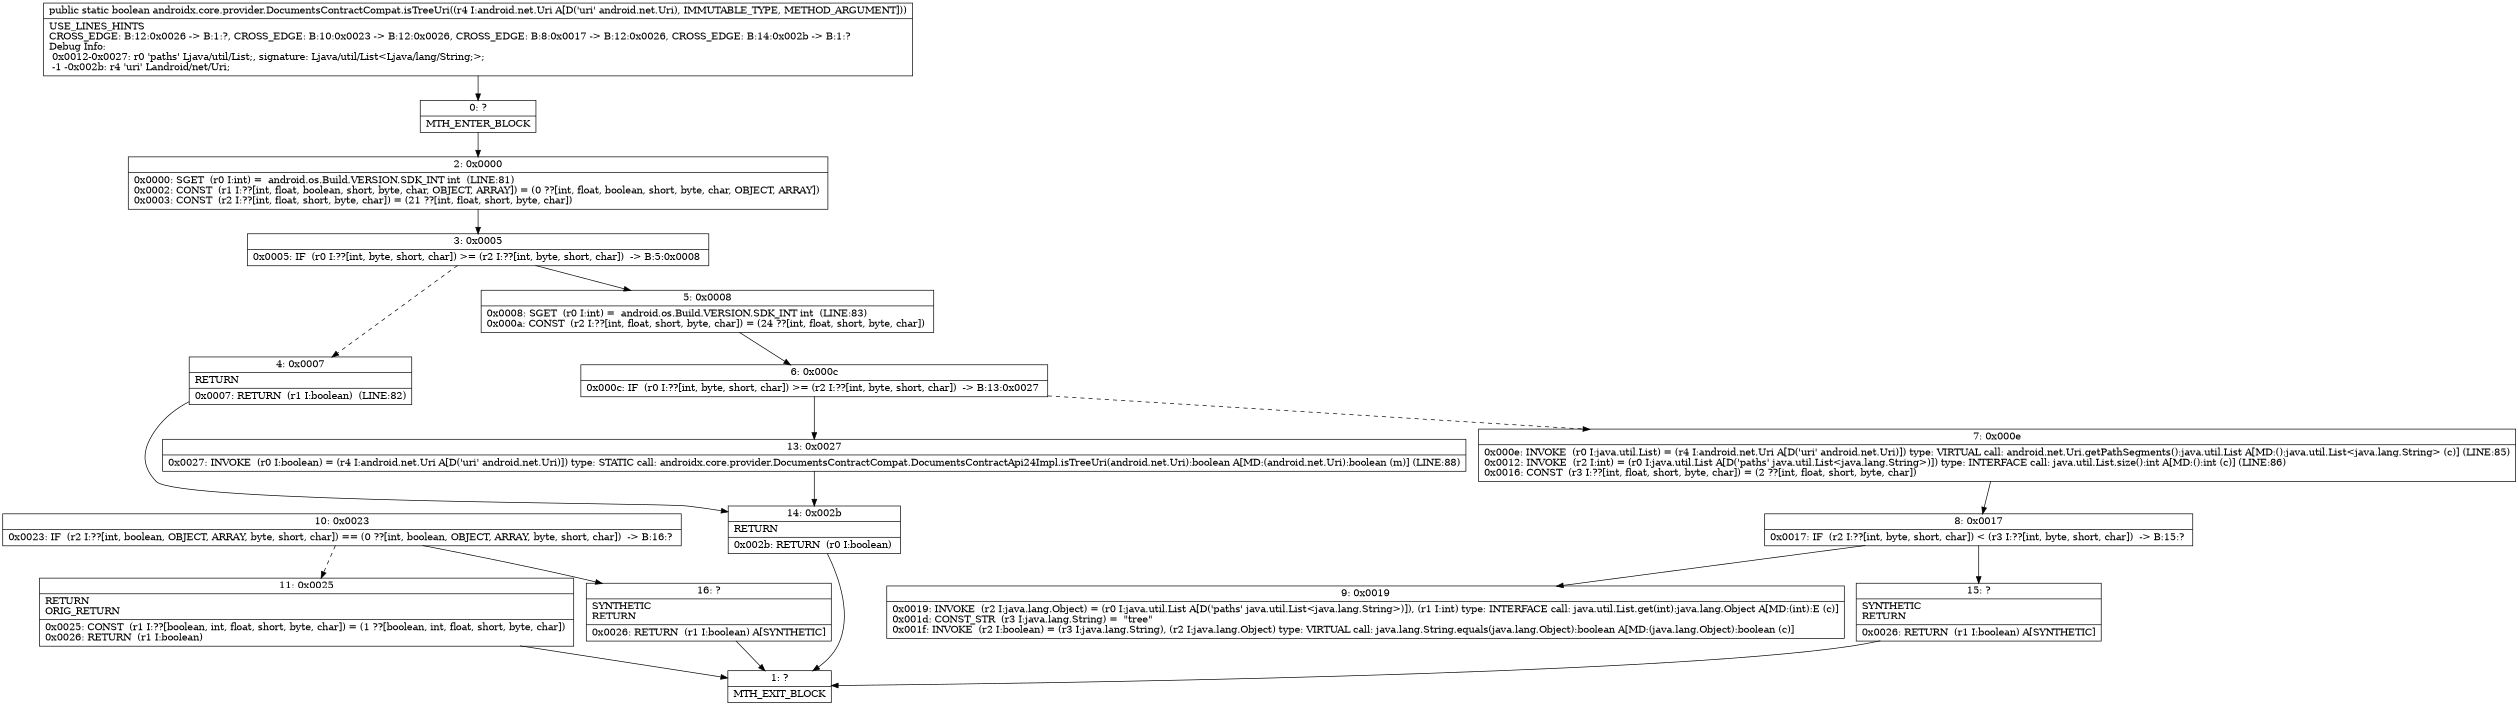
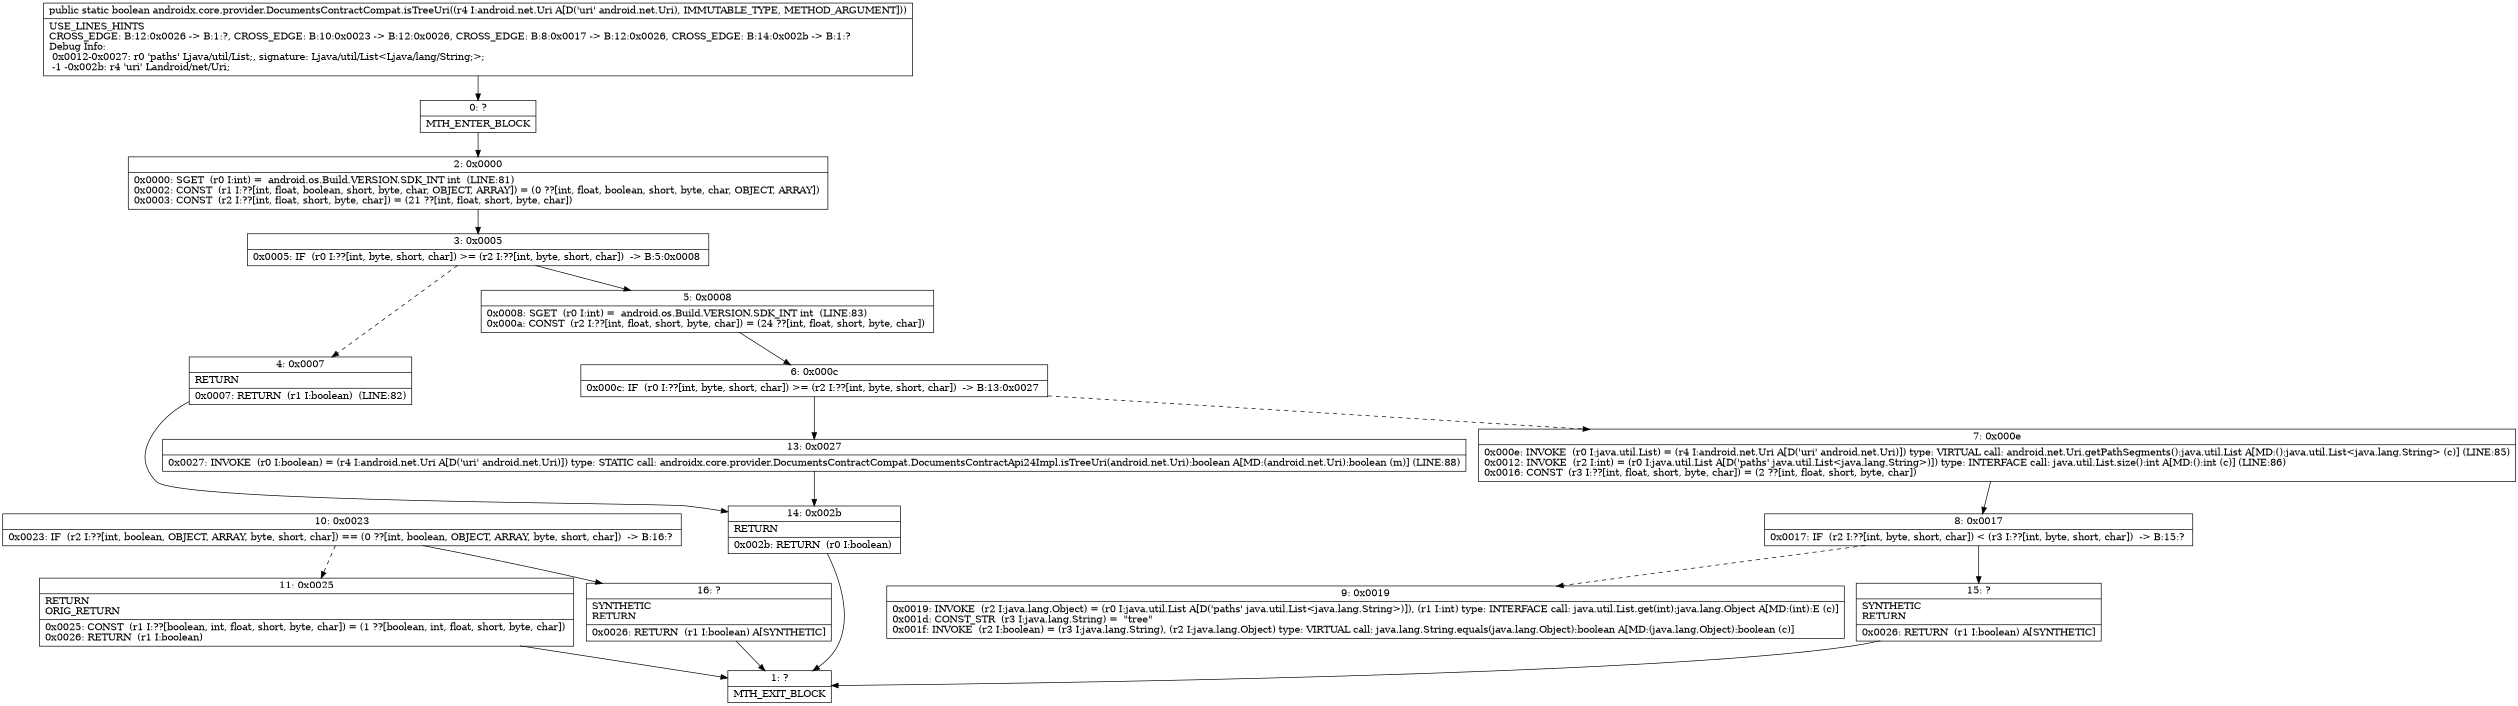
edge "8: 0x0017" -> "9: 0x0019": style solid -> dashed
